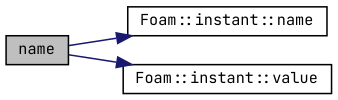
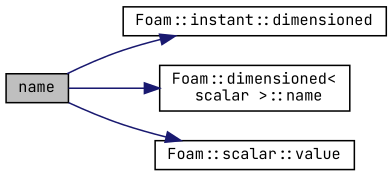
node "Foam::instant::name": label "Foam::instant::name" -> "Foam::instant::dimensioned"
node "Foam::instant::value": label "Foam::instant::value" -> "Foam::scalar::value"
node "Foam::dimensioned< scalar >::name": added
